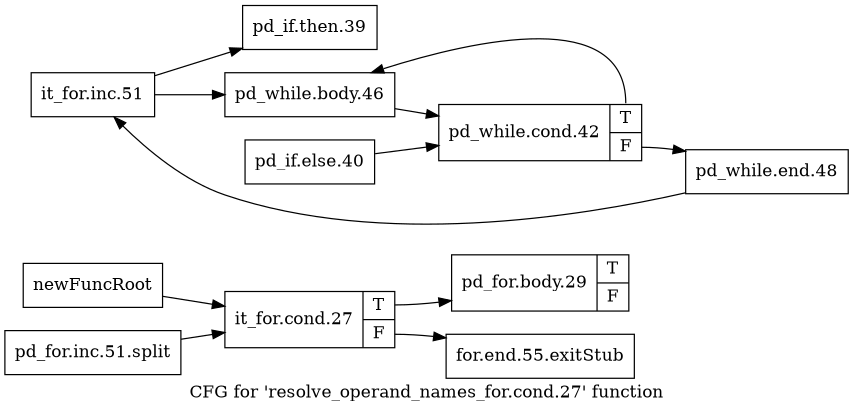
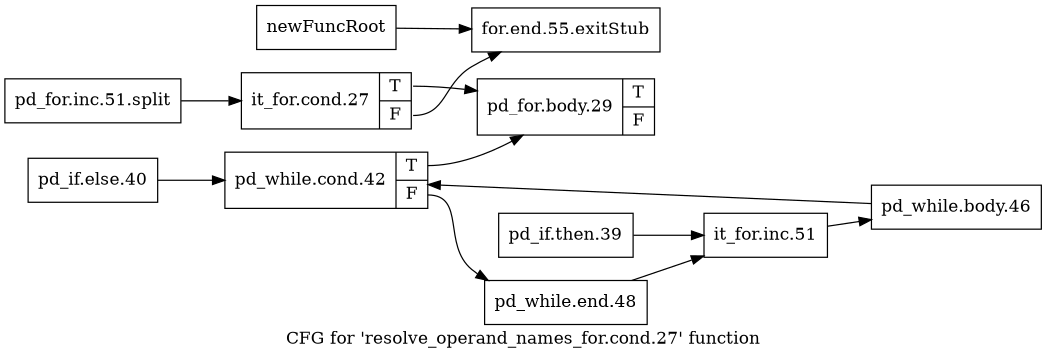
edge "pd_while.cond.42" -> "pd_while.body.46": now "pd_while.cond.42" -> "pd_for.body.29"
edge "it_for.inc.51" -> "pd_if.then.39": reversed
edge "newFuncRoot" -> "it_for.cond.27": now "newFuncRoot" -> "for.end.55.exitStub"
